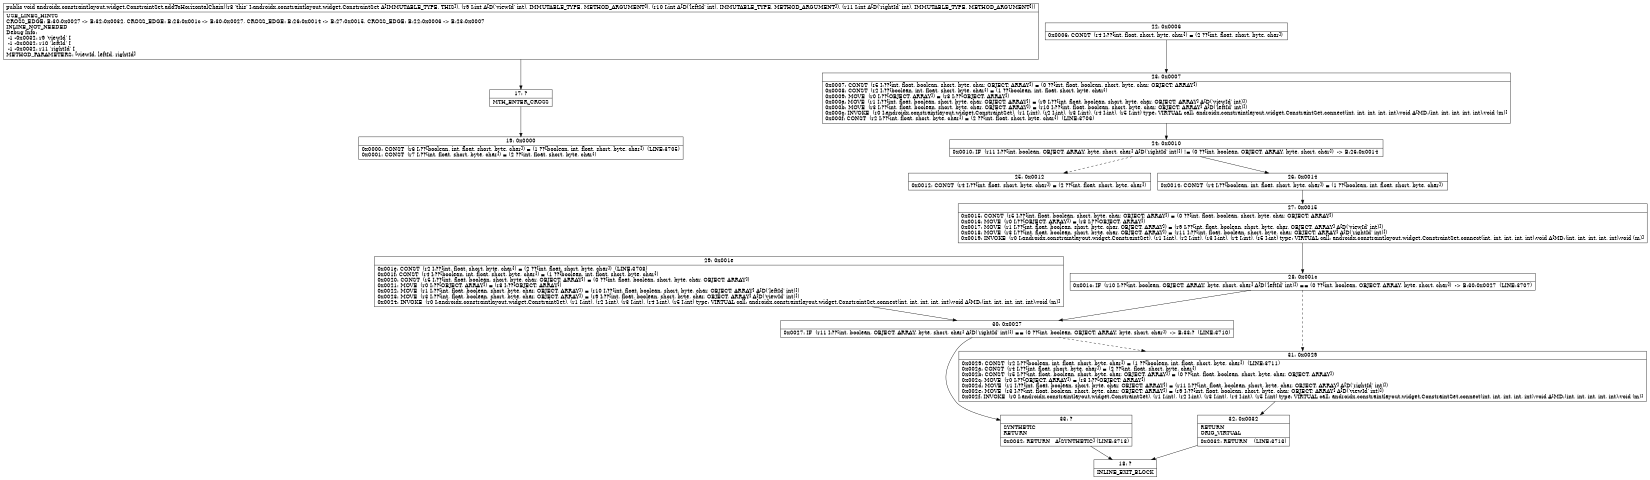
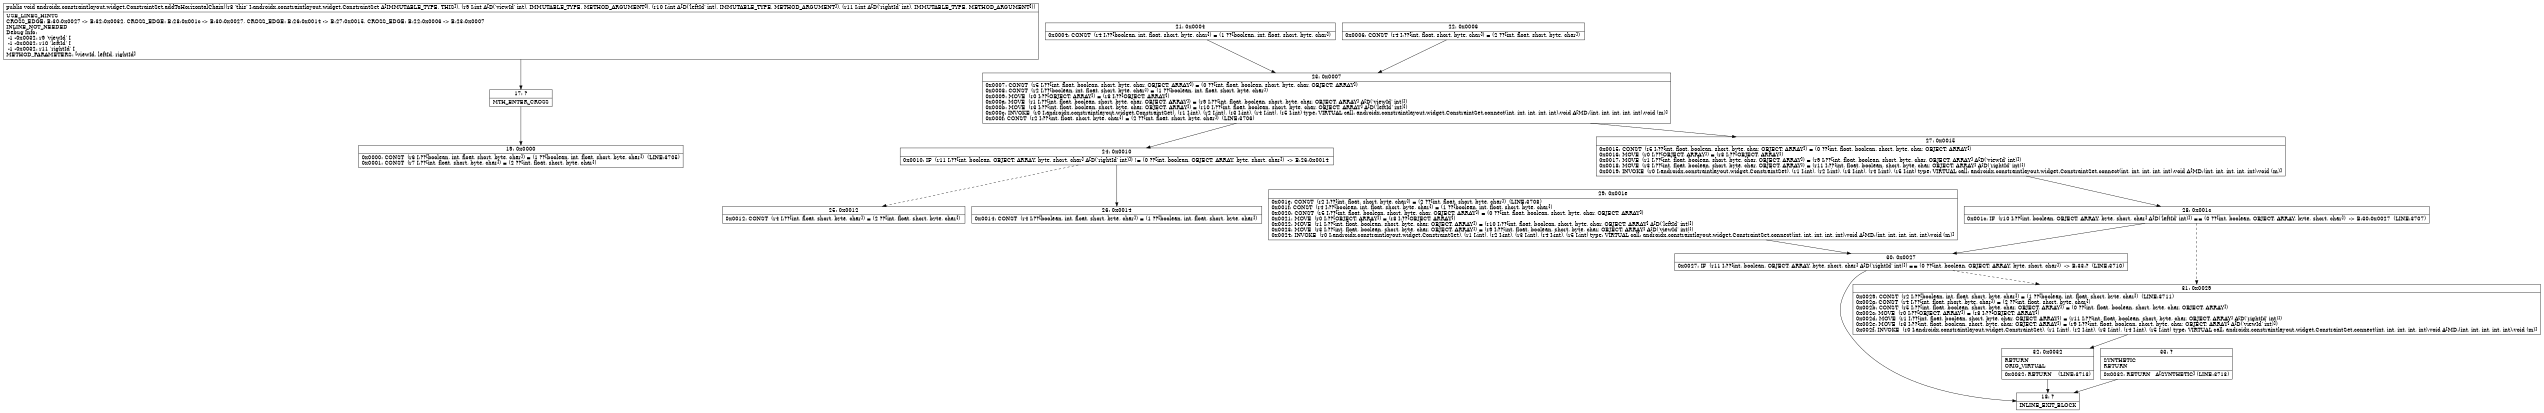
node "21: 0x0004": added
edge "26: 0x0014" -> "27: 0x0015": now "23: 0x0007" -> "27: 0x0015"
edge "30: 0x0027" -> "33: ?": now "30: 0x0027" -> "18: ?"
